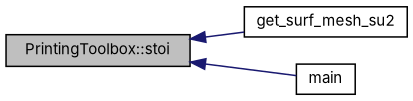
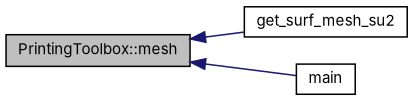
node "PrintingToolbox::stoi": label "PrintingToolbox::stoi" -> "PrintingToolbox::mesh"
